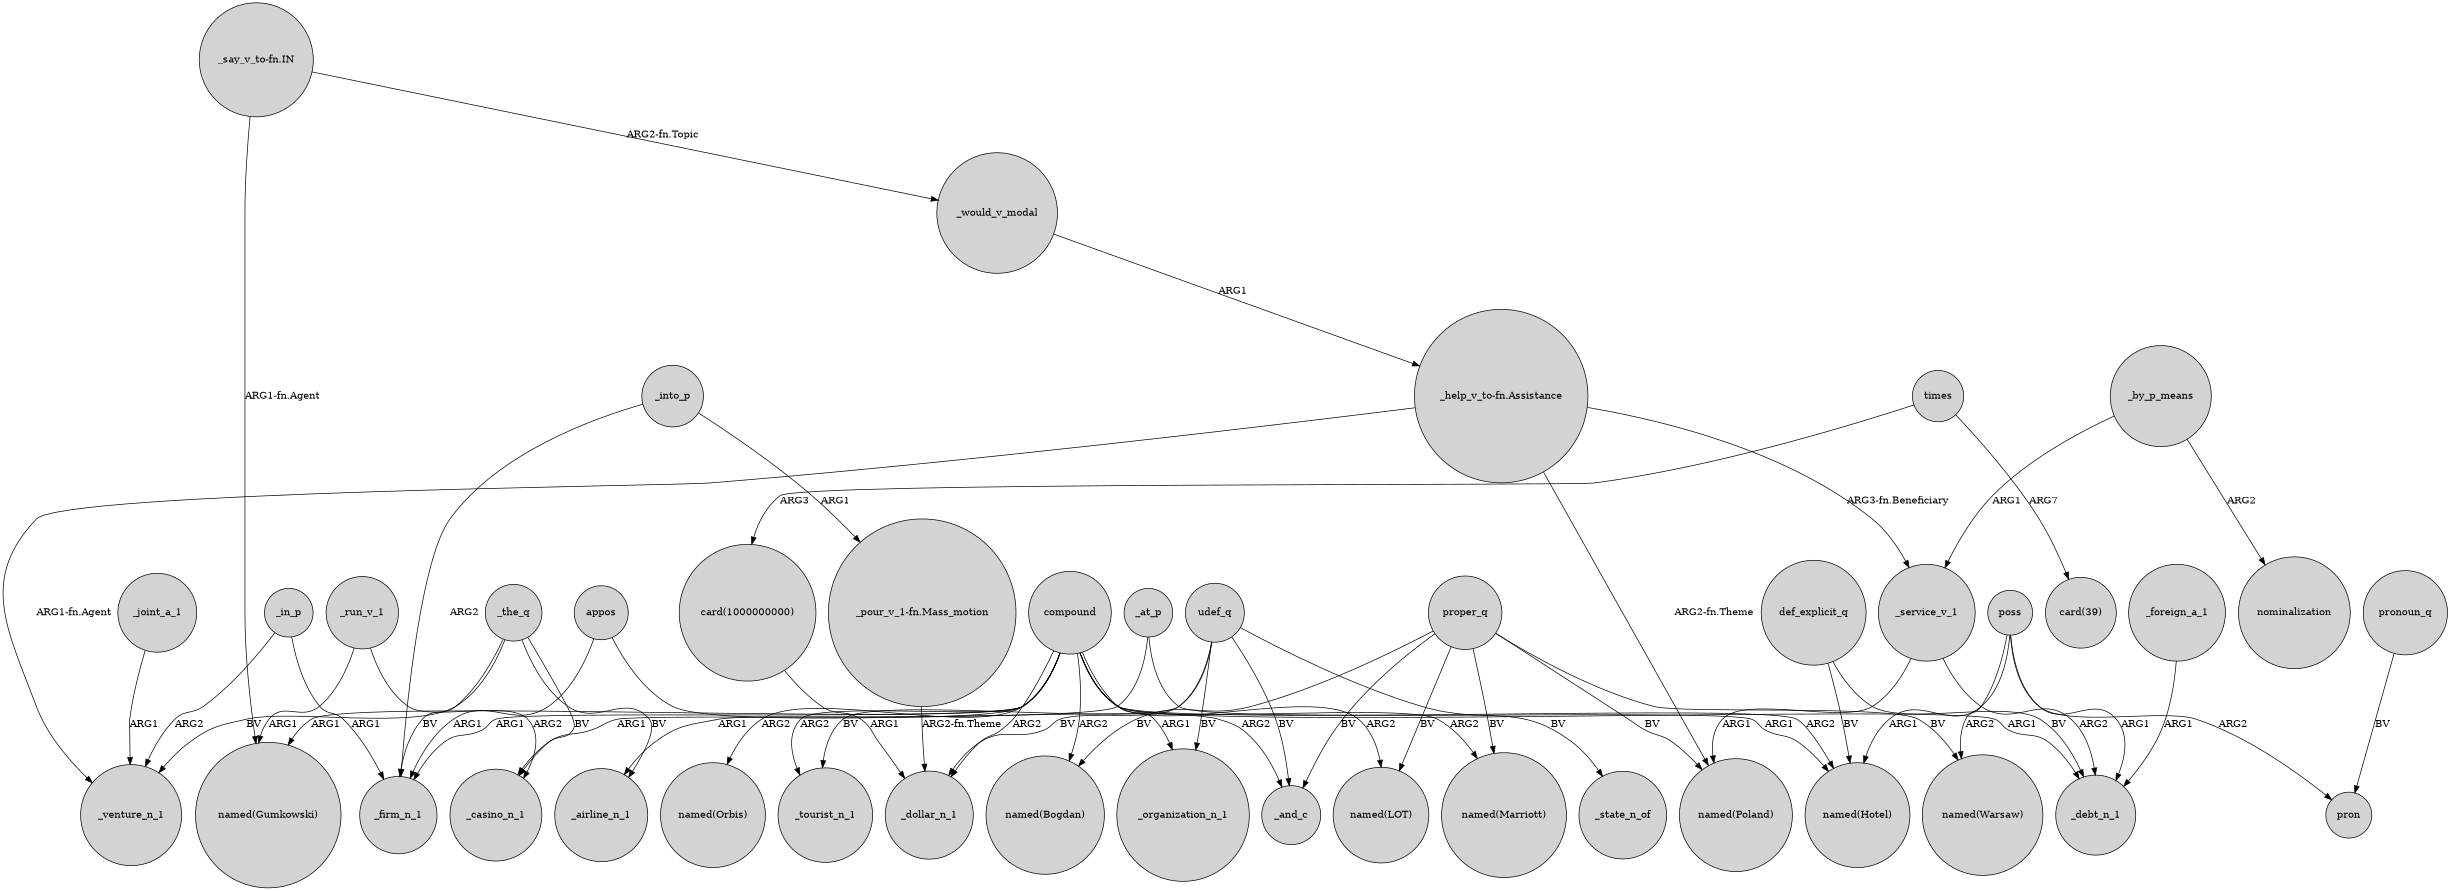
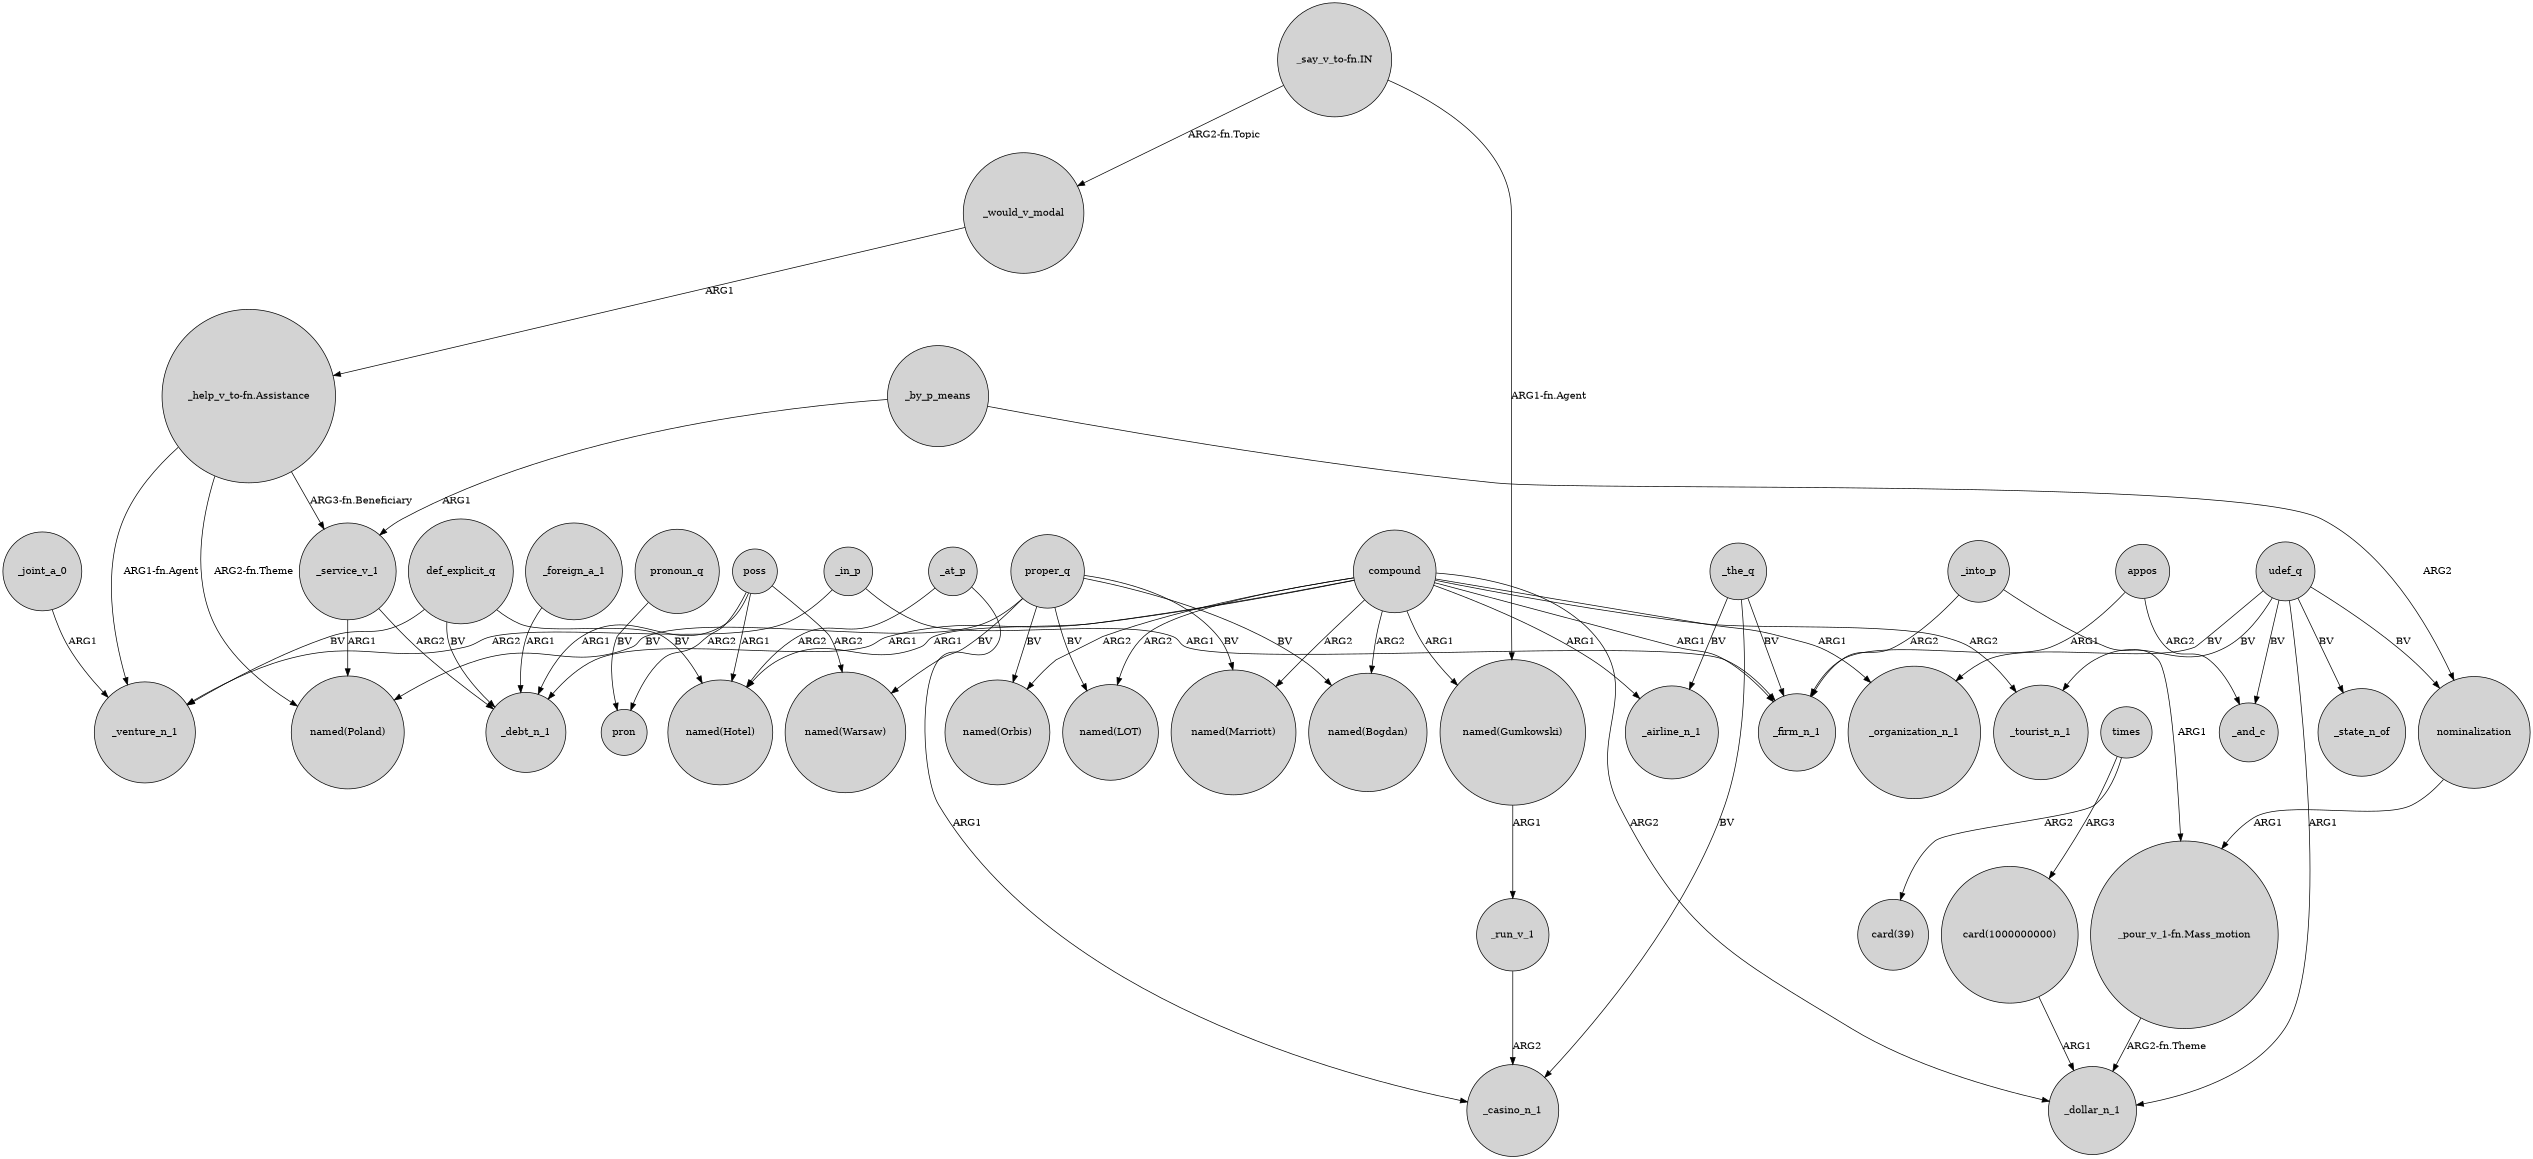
edge "times" -> "card(39)": label "ARG7" -> "ARG2"
node "_joint_a_1": label "_joint_a_1" -> "_joint_a_0"
edge "udef_q" -> "nominalization": added, label "BV"
edge "proper_q" -> "_and_c": now "proper_q" -> "named(Orbis)"
edge "_run_v_1" -> "named(Gumkowski)": reversed
edge "_the_q" -> "_venture_n_1": now "def_explicit_q" -> "_venture_n_1"
edge "udef_q" -> "_dollar_n_1": label "BV" -> "ARG1"
edge "nominalization" -> "_pour_v_1-fn.Mass_motion": added, label "ARG1"
